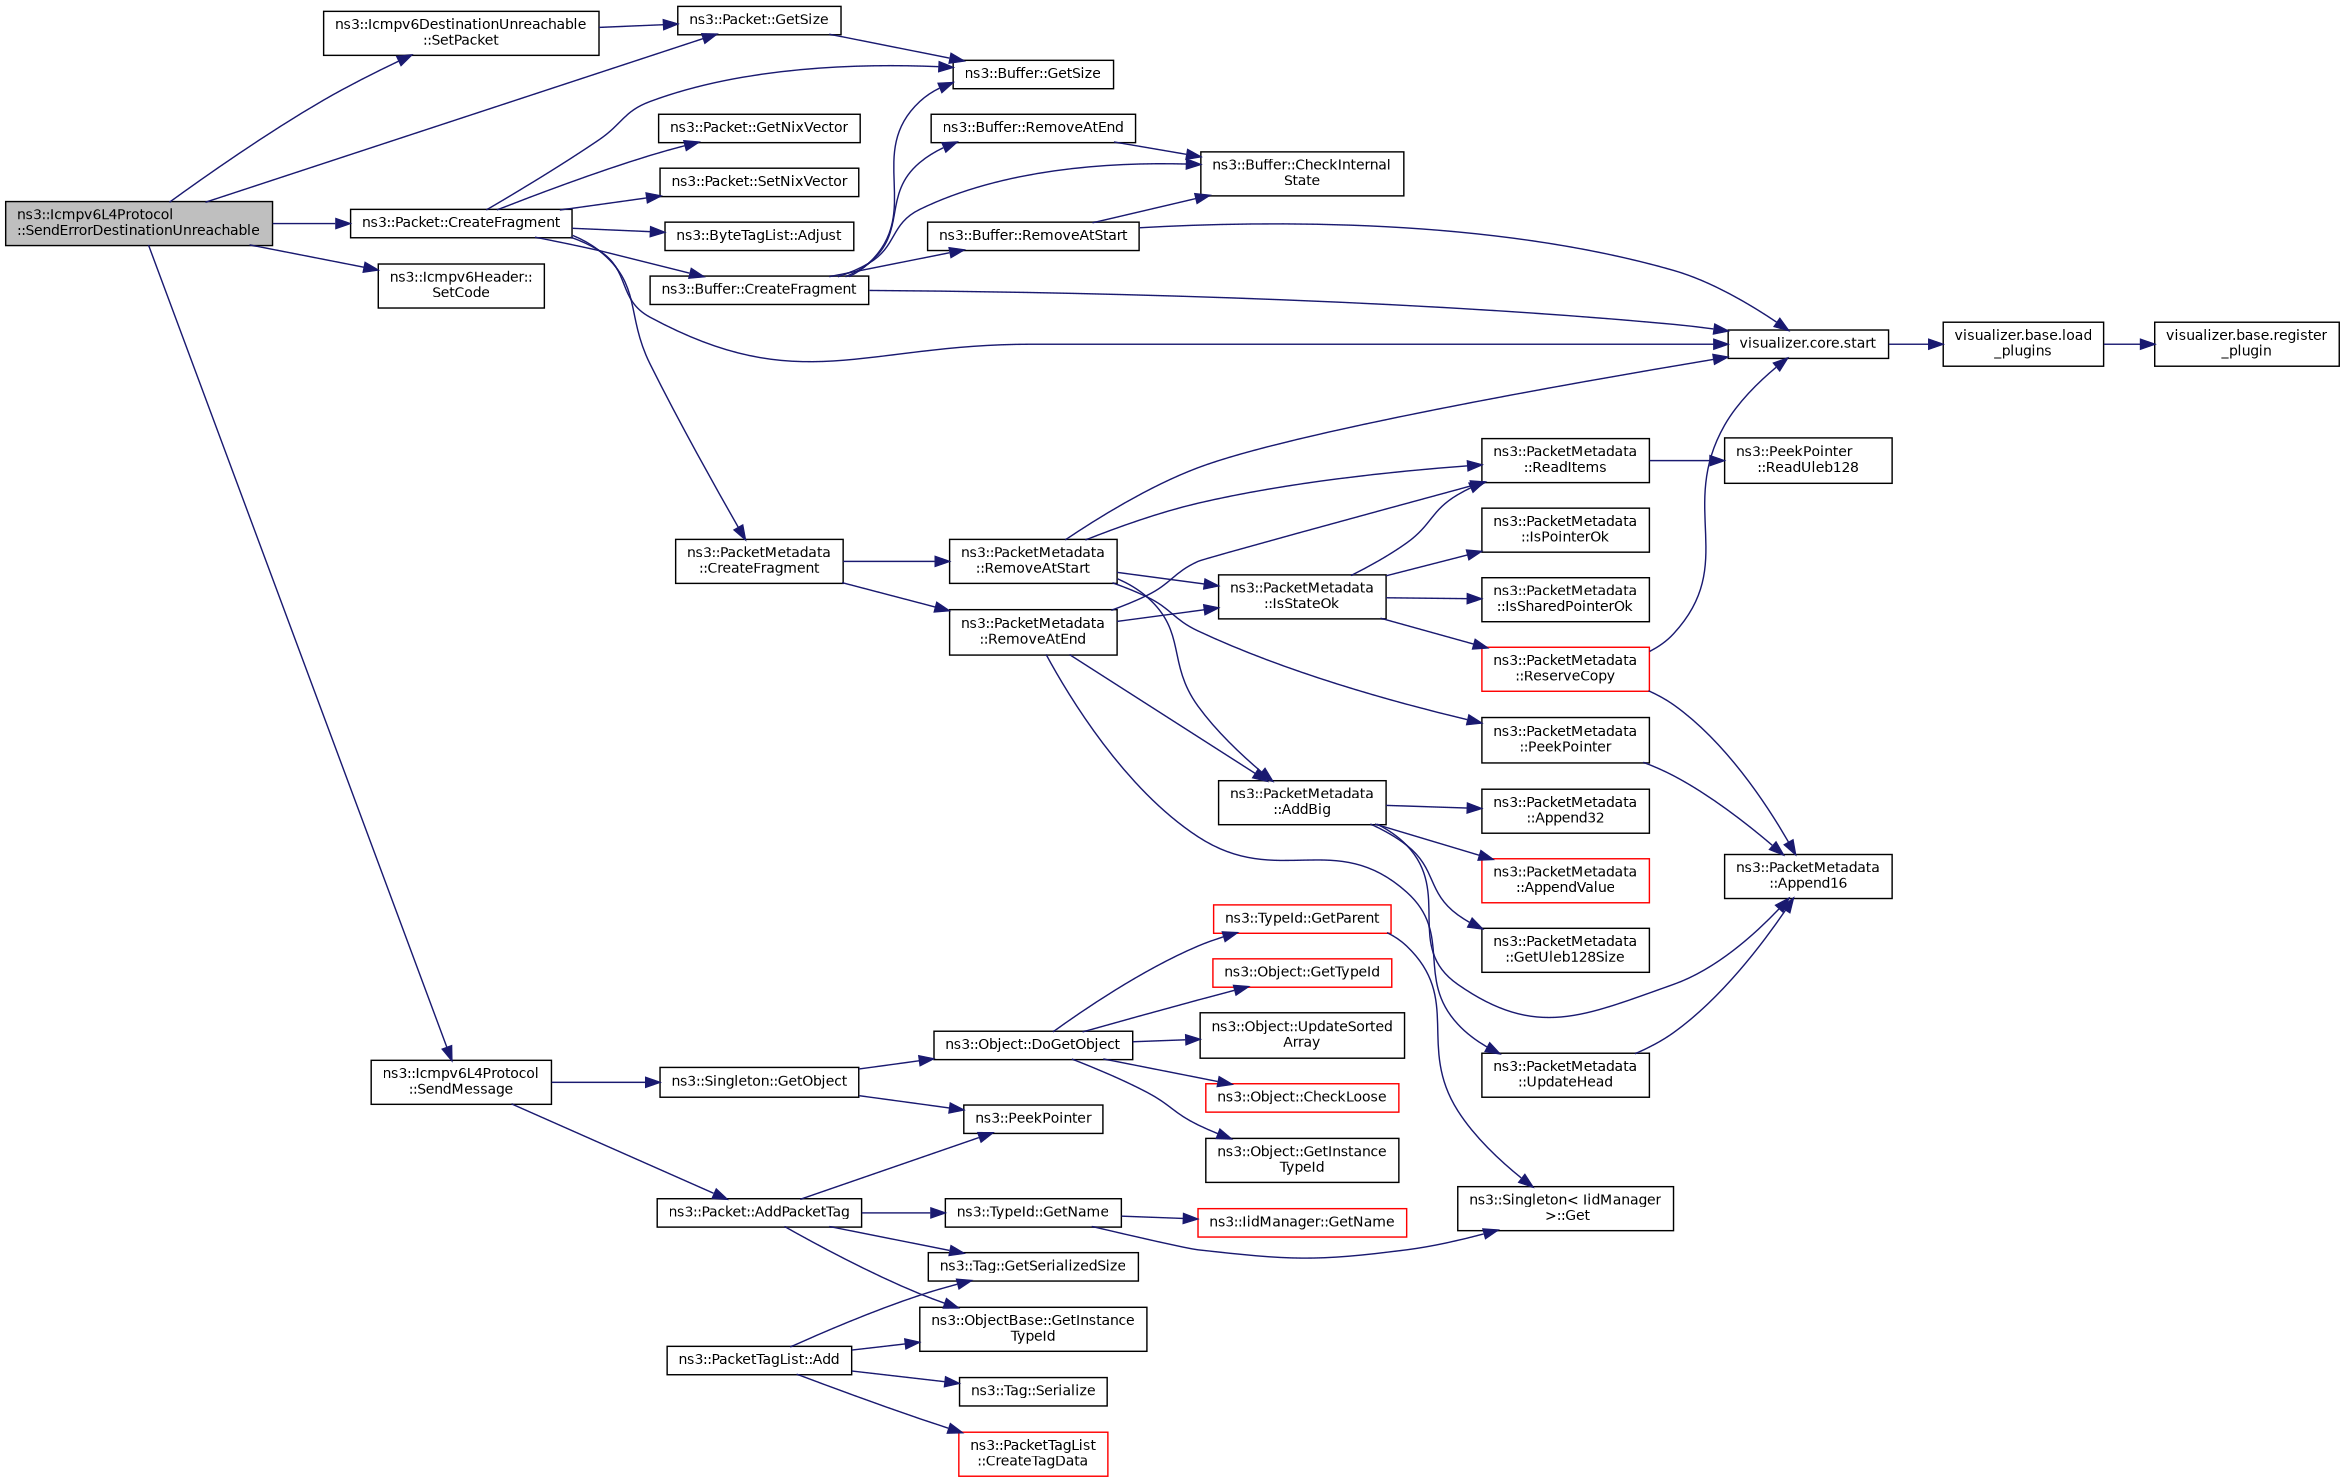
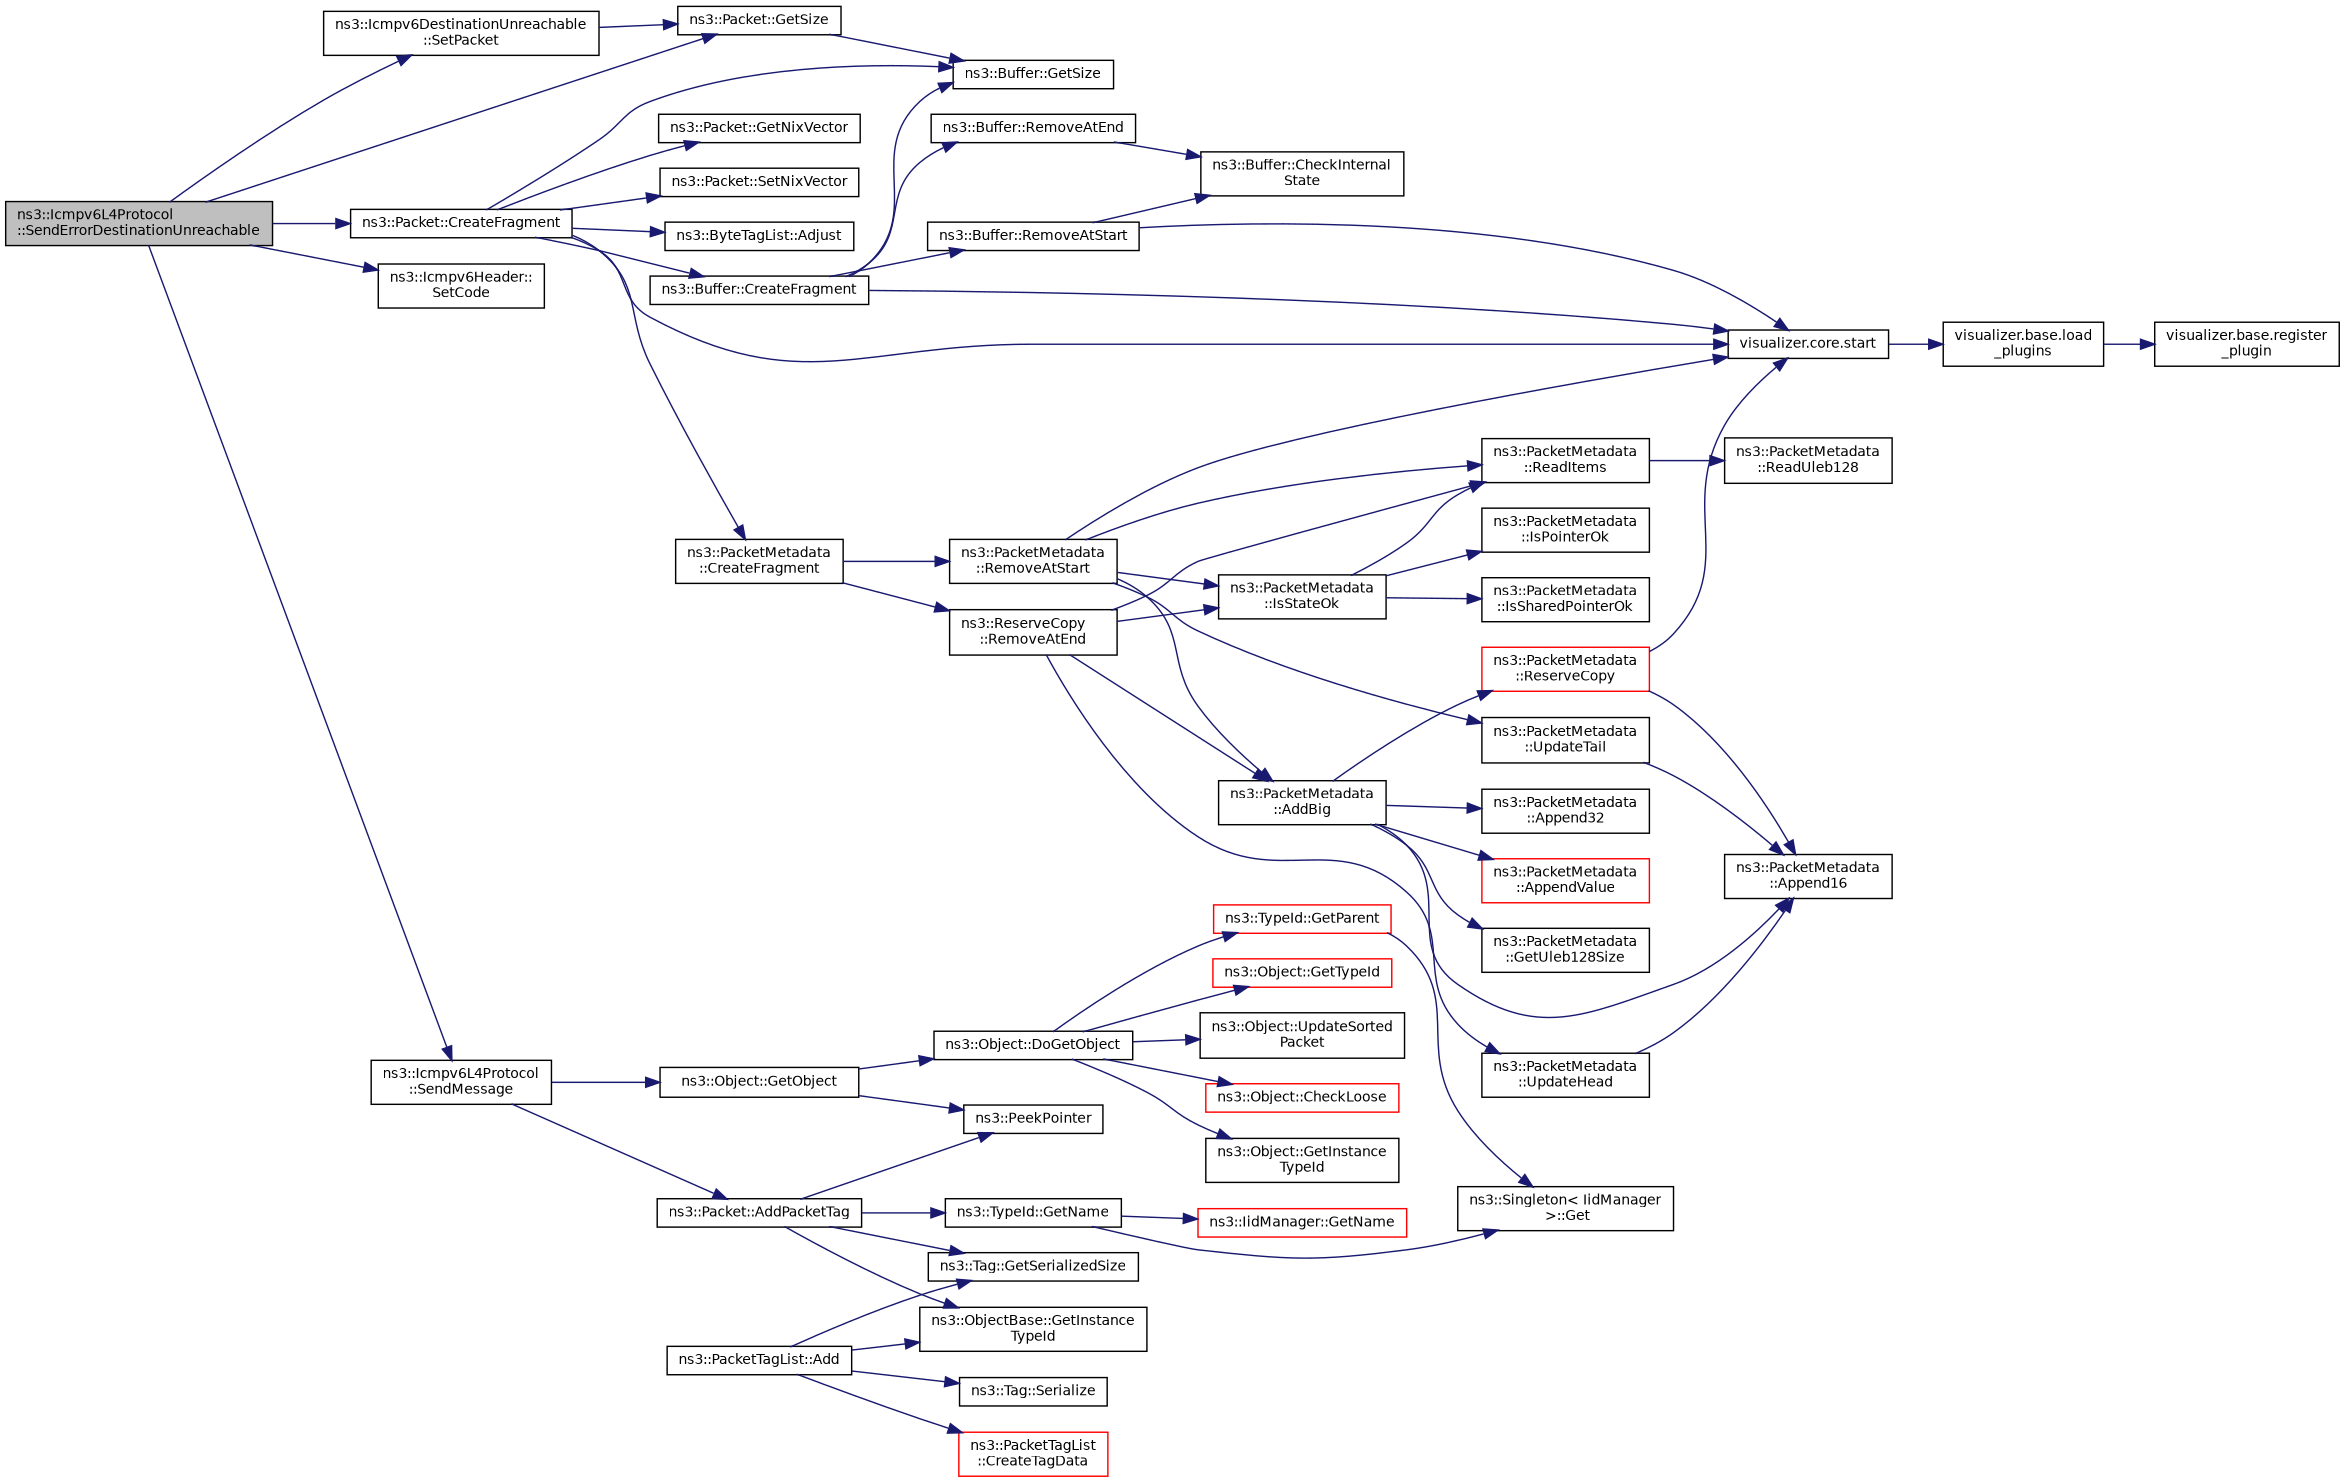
edge "ns3::Buffer::CreateFragment" -> "ns3::Buffer::CheckInternal State": removed
node "ns3::PeekPointer ::ReadUleb128": label "ns3::PeekPointer ::ReadUleb128" -> "ns3::PacketMetadata ::ReadUleb128"
edge "ns3::PacketMetadata ::IsStateOk" -> "ns3::PacketMetadata ::ReserveCopy": now "ns3::PacketMetadata ::AddBig" -> "ns3::PacketMetadata ::ReserveCopy"
node "ns3::PacketMetadata ::RemoveAtEnd": label "ns3::PacketMetadata ::RemoveAtEnd" -> "ns3::ReserveCopy ::RemoveAtEnd"
node "ns3::PacketMetadata ::PeekPointer": label "ns3::PacketMetadata ::PeekPointer" -> "ns3::PacketMetadata ::UpdateTail"
node "ns3::Object::UpdateSorted Array": label "ns3::Object::UpdateSorted Array" -> "ns3::Object::UpdateSorted Packet"
node "ns3::Singleton::GetObject": label "ns3::Singleton::GetObject" -> "ns3::Object::GetObject"
